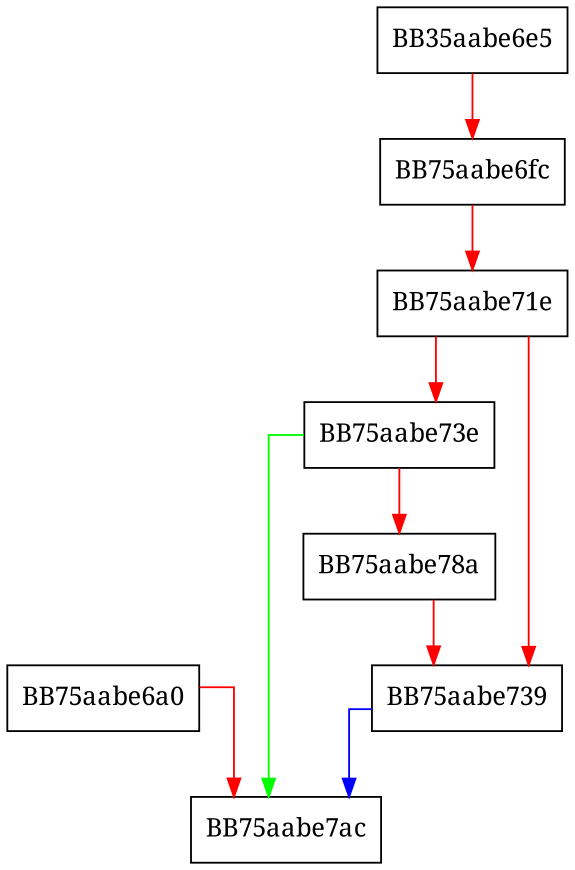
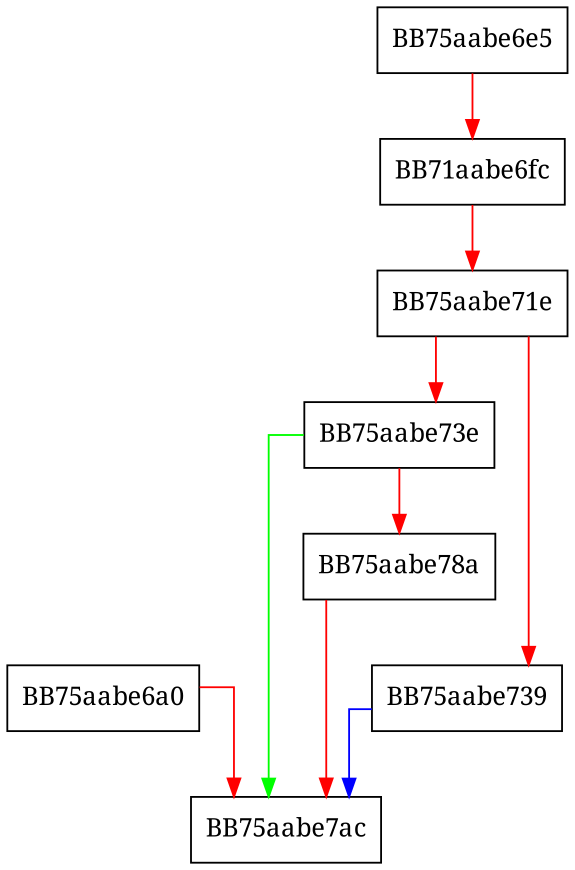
node "BB35aabe6e5": label "BB35aabe6e5" -> "BB75aabe6e5"
node "BB75aabe6fc": label "BB75aabe6fc" -> "BB71aabe6fc"
edge "BB75aabe78a" -> "BB75aabe739": now "BB75aabe78a" -> "BB75aabe7ac"
